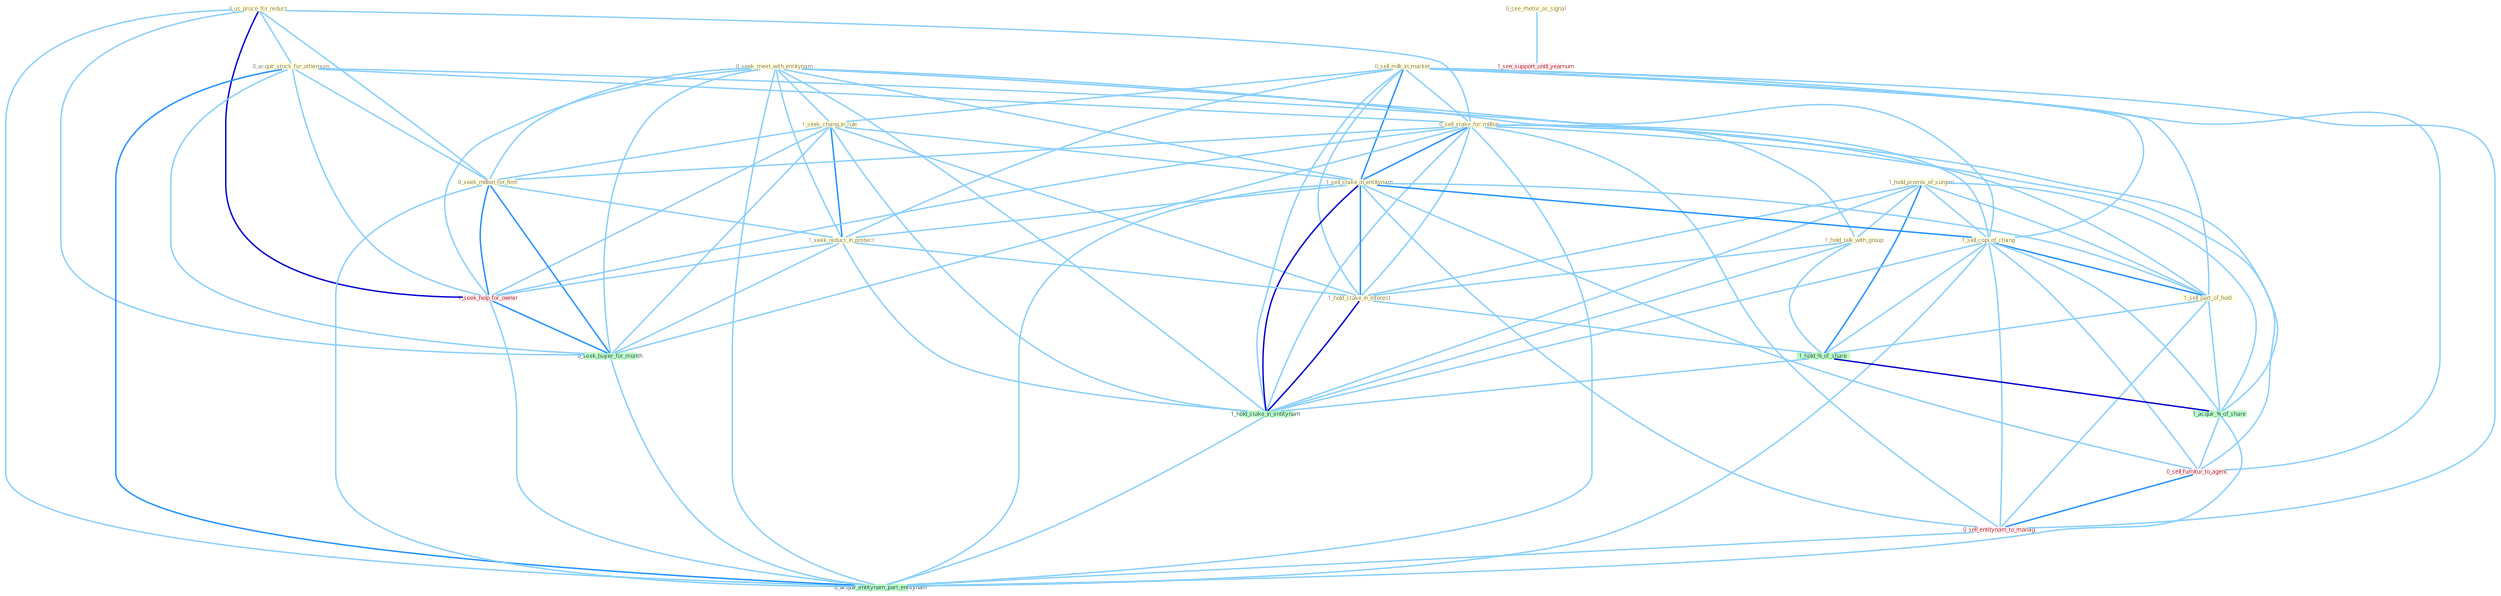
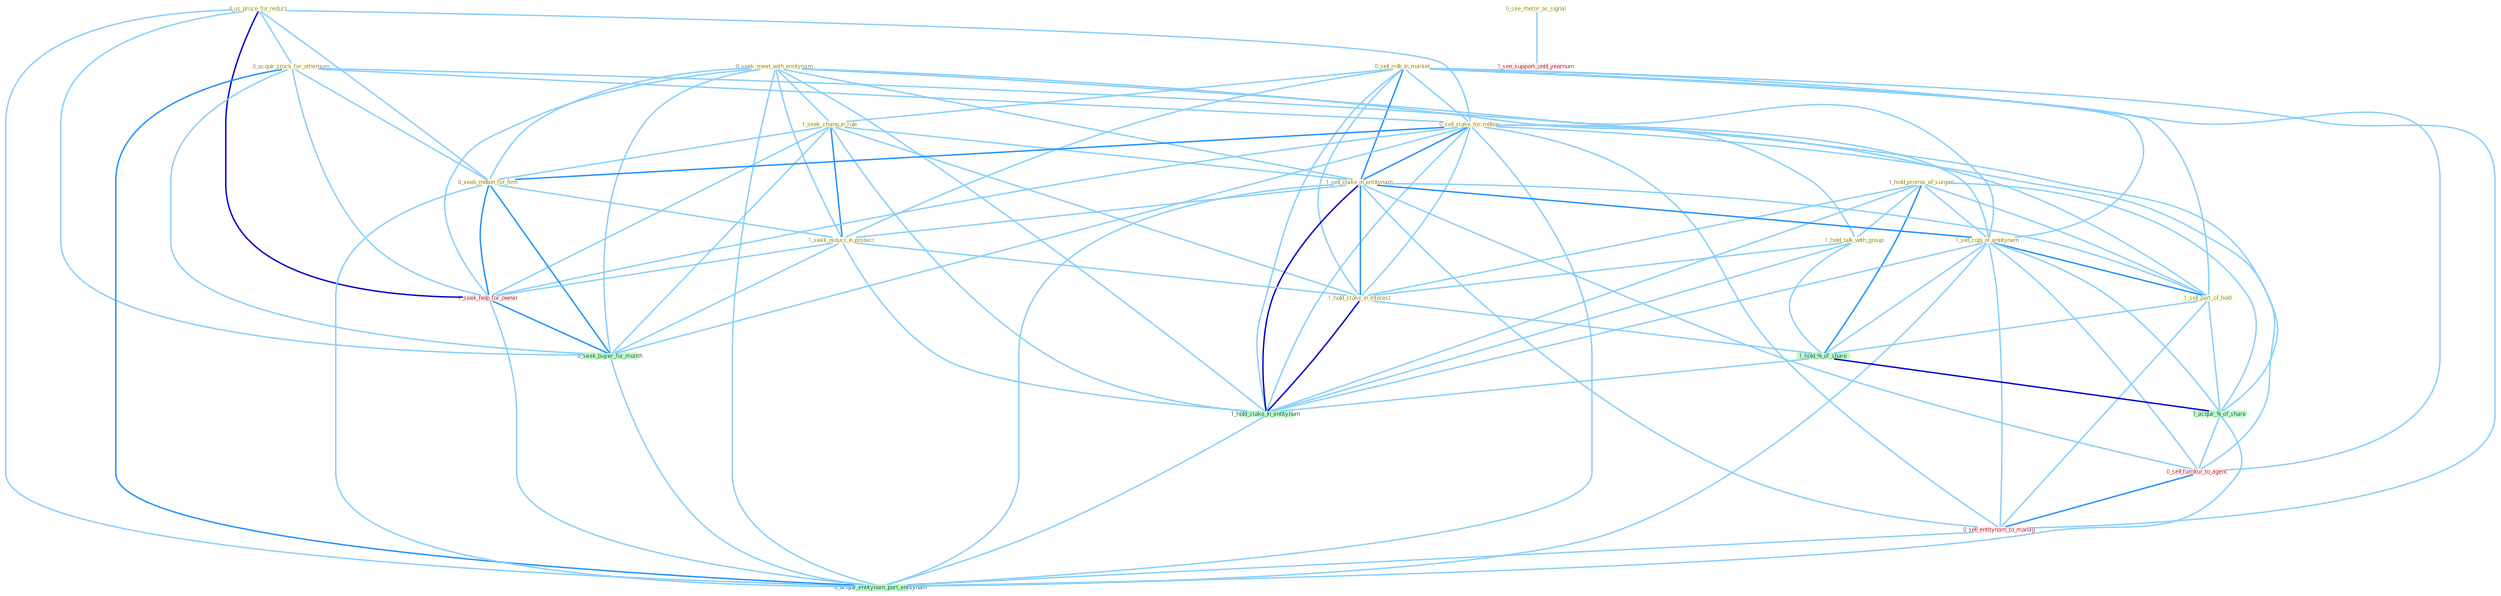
edge "0_sell_stake_for_million" -- "0_seek_million_for_firm": color #87cefa -> #1e90ff
node "1_sell_copi_of_chang": label "1_sell_copi_of_chang" -> "1_sell_copi_of_entitynam"
